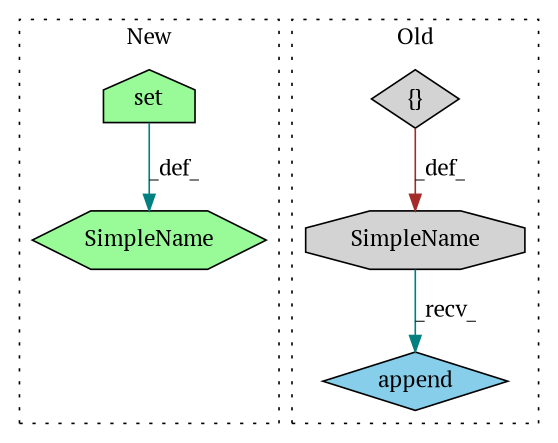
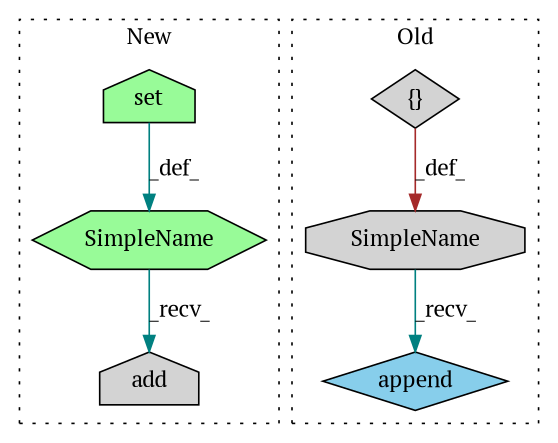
node "add": added
